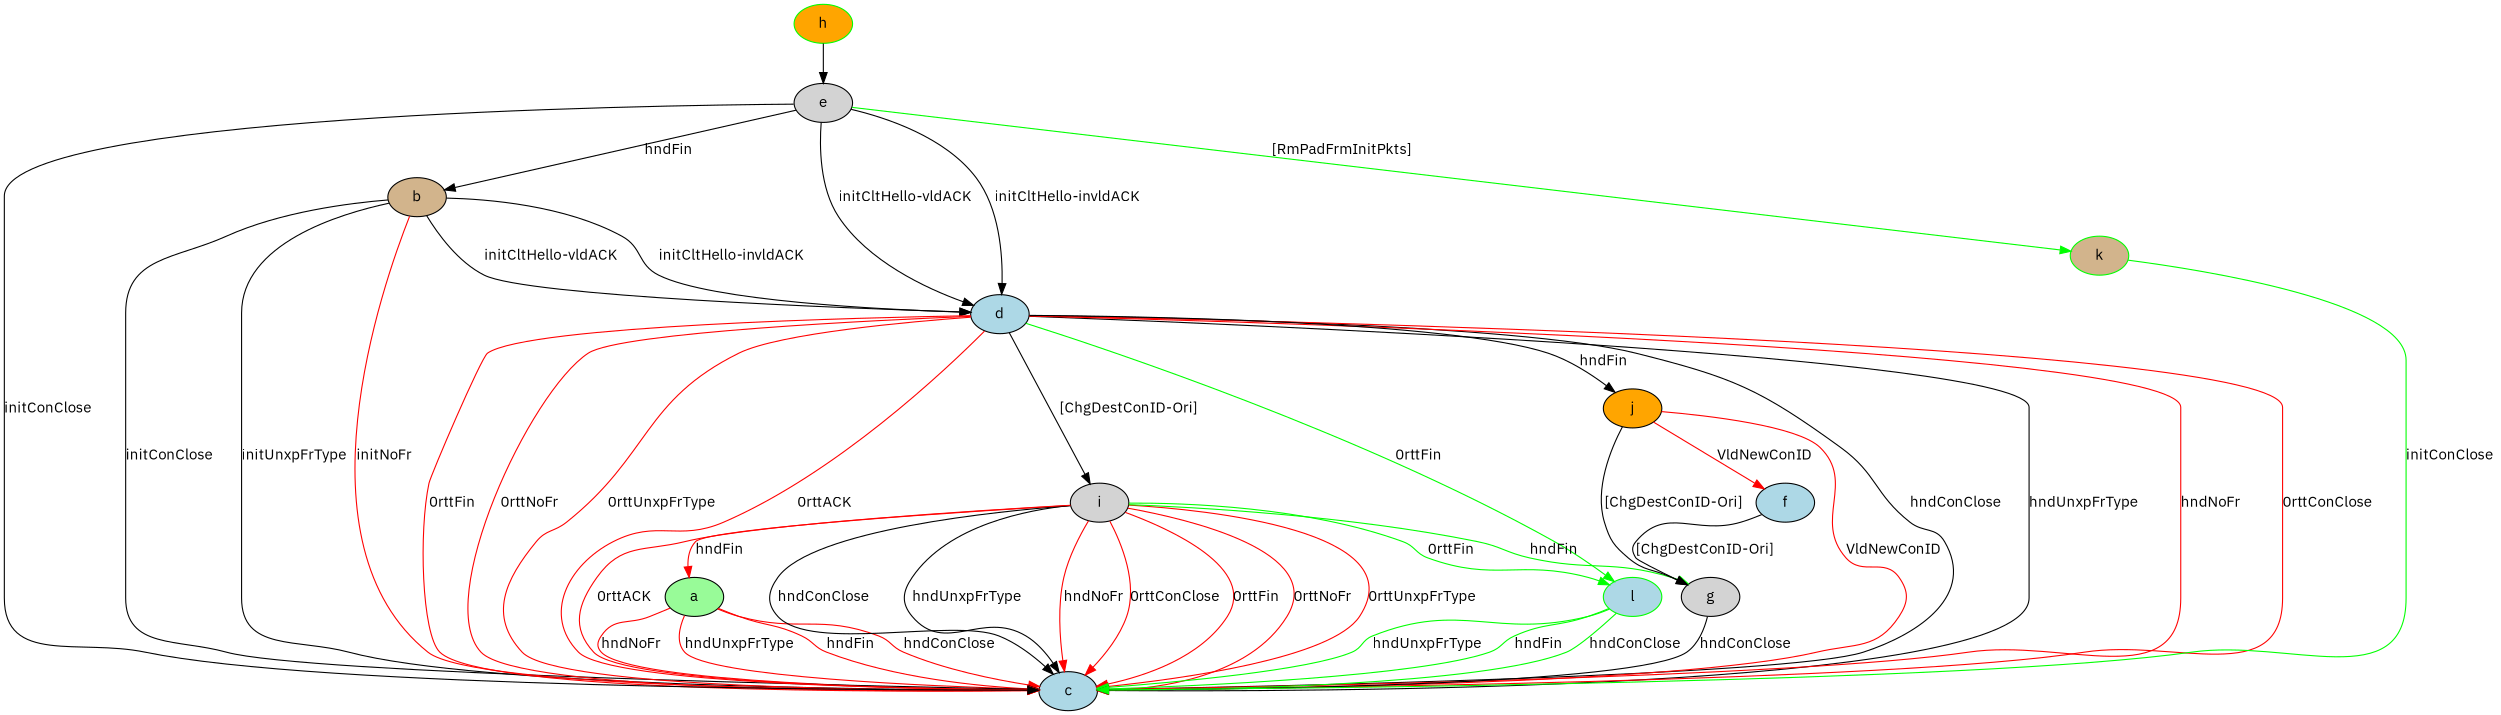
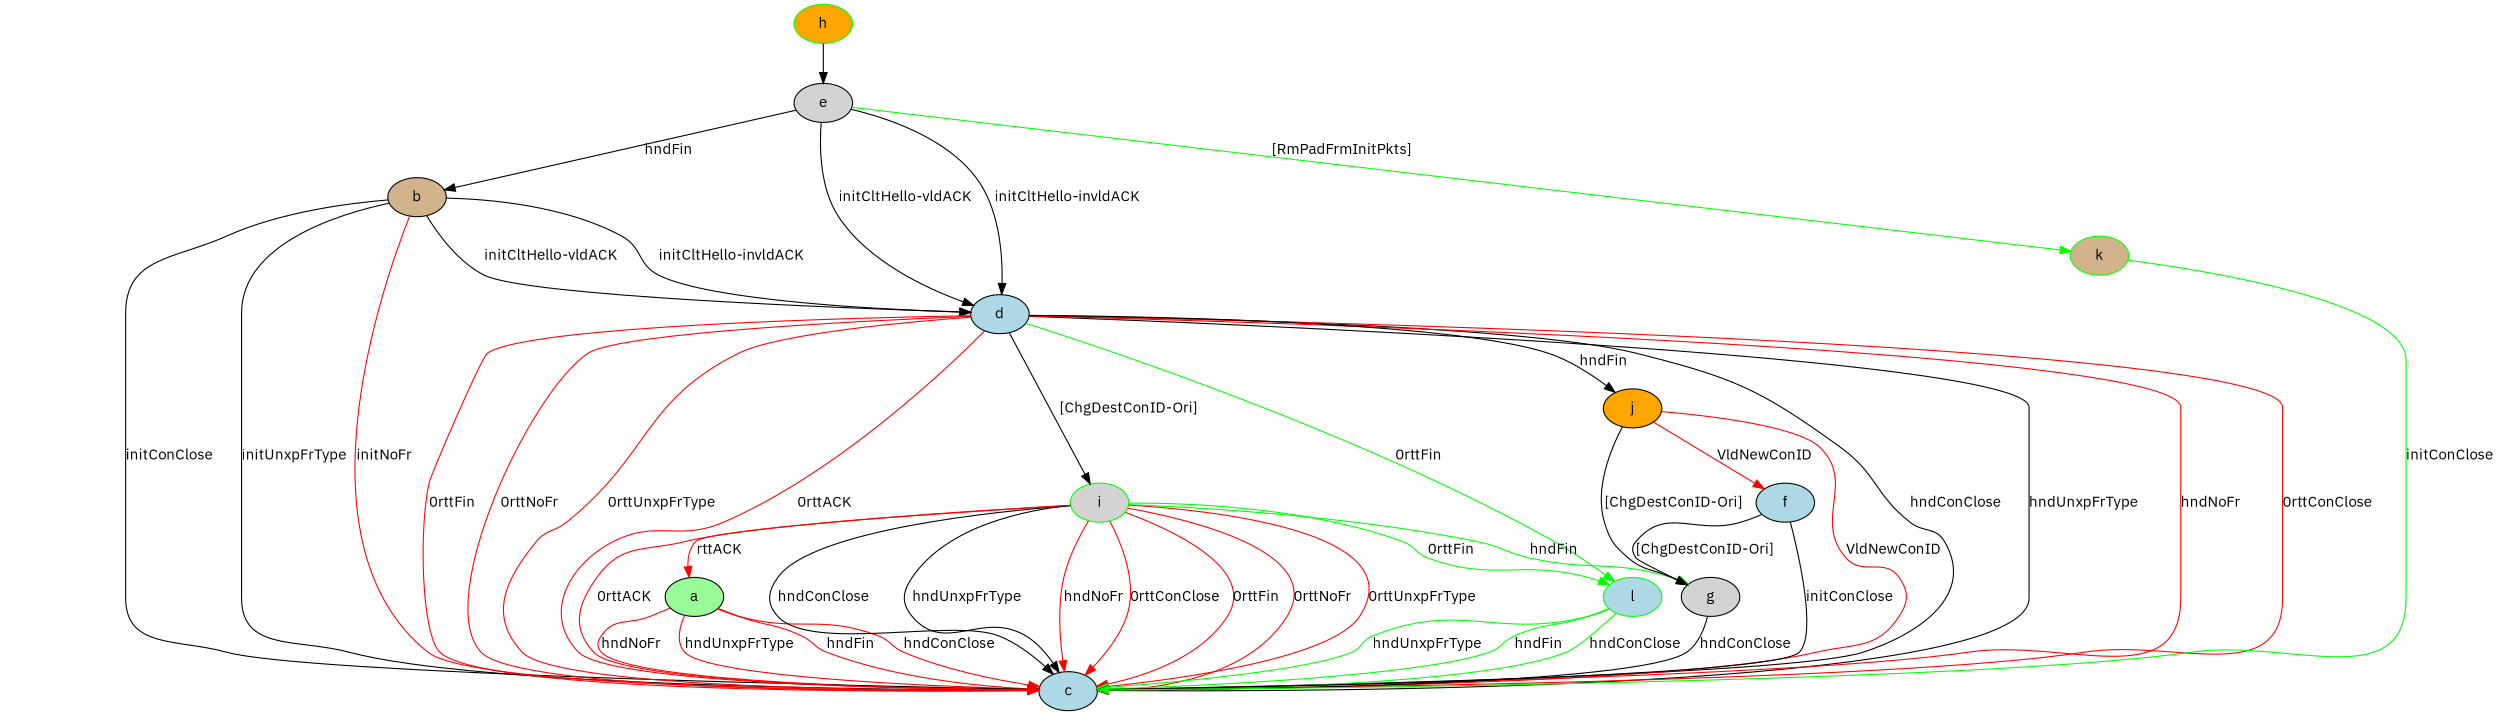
node "i": color black -> green
edge "e" -> "c": now "f" -> "c"
edge "i" -> "a": label "hndFin " -> "rttACK "
